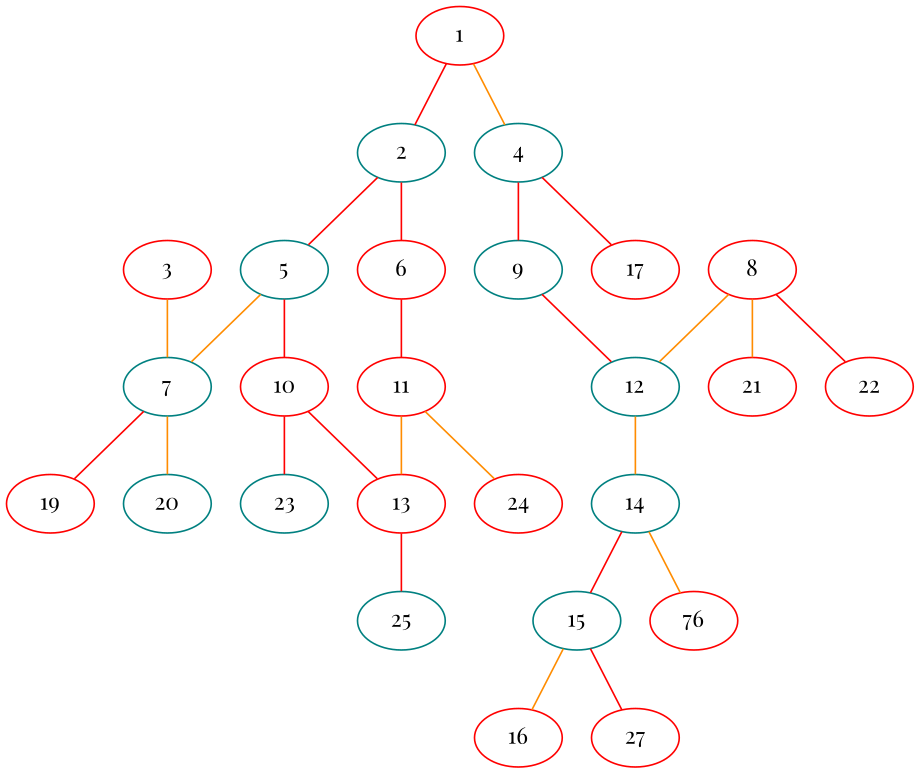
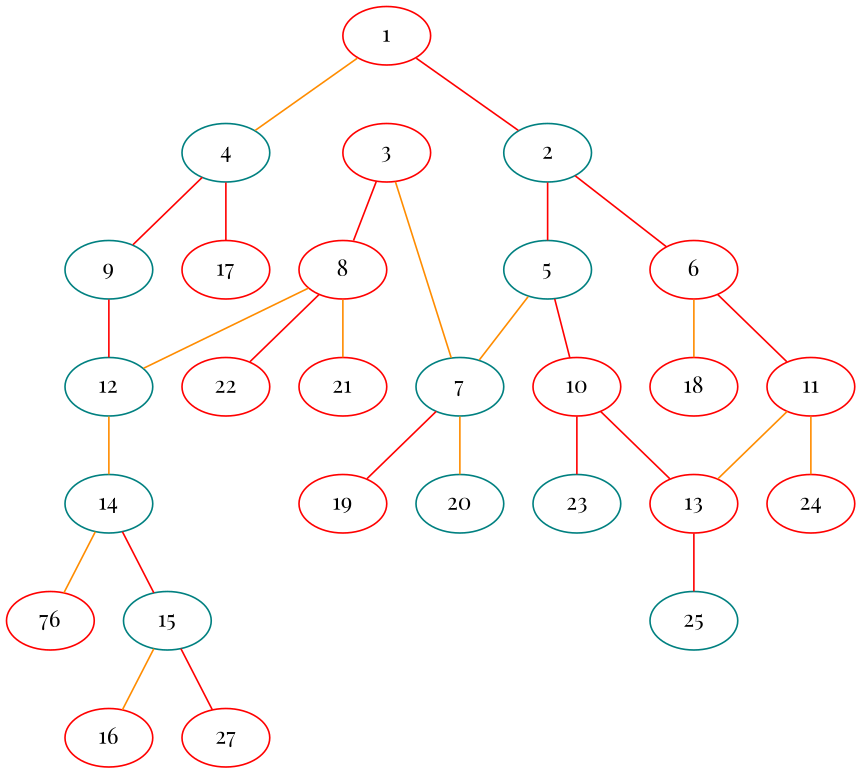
edge "3" -- "8": added
node "18": added
